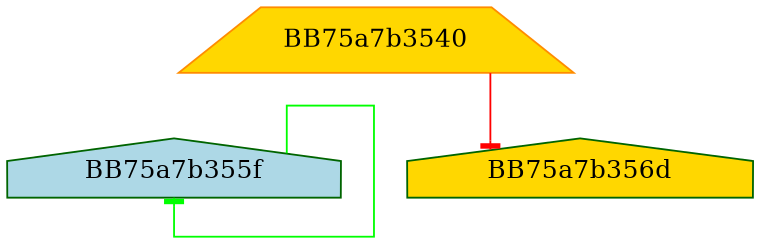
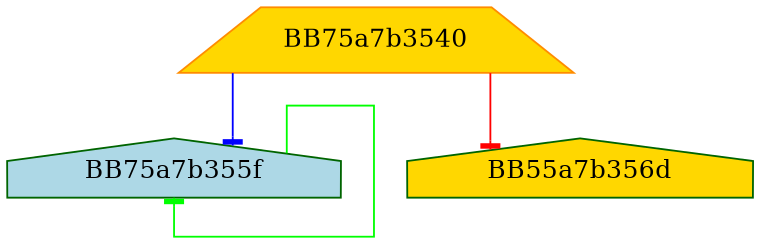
edge "BB75a7b3540" -> "BB75a7b355f": added
node "BB75a7b356d": label "BB75a7b356d" -> "BB55a7b356d"
